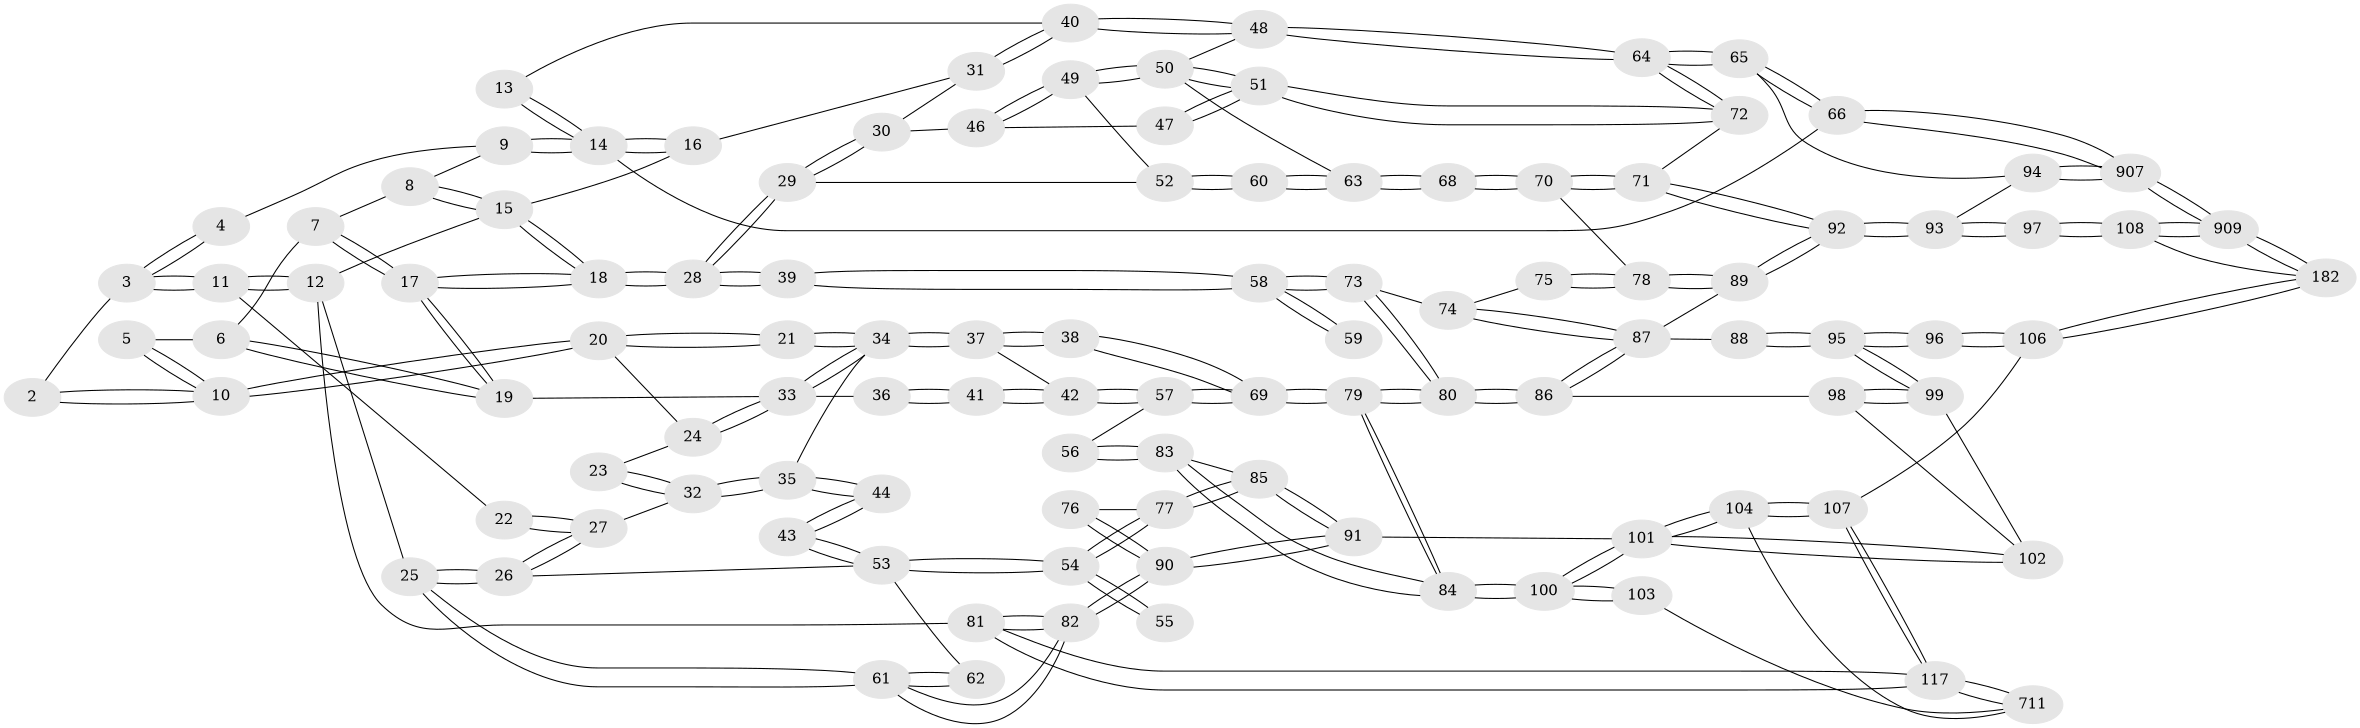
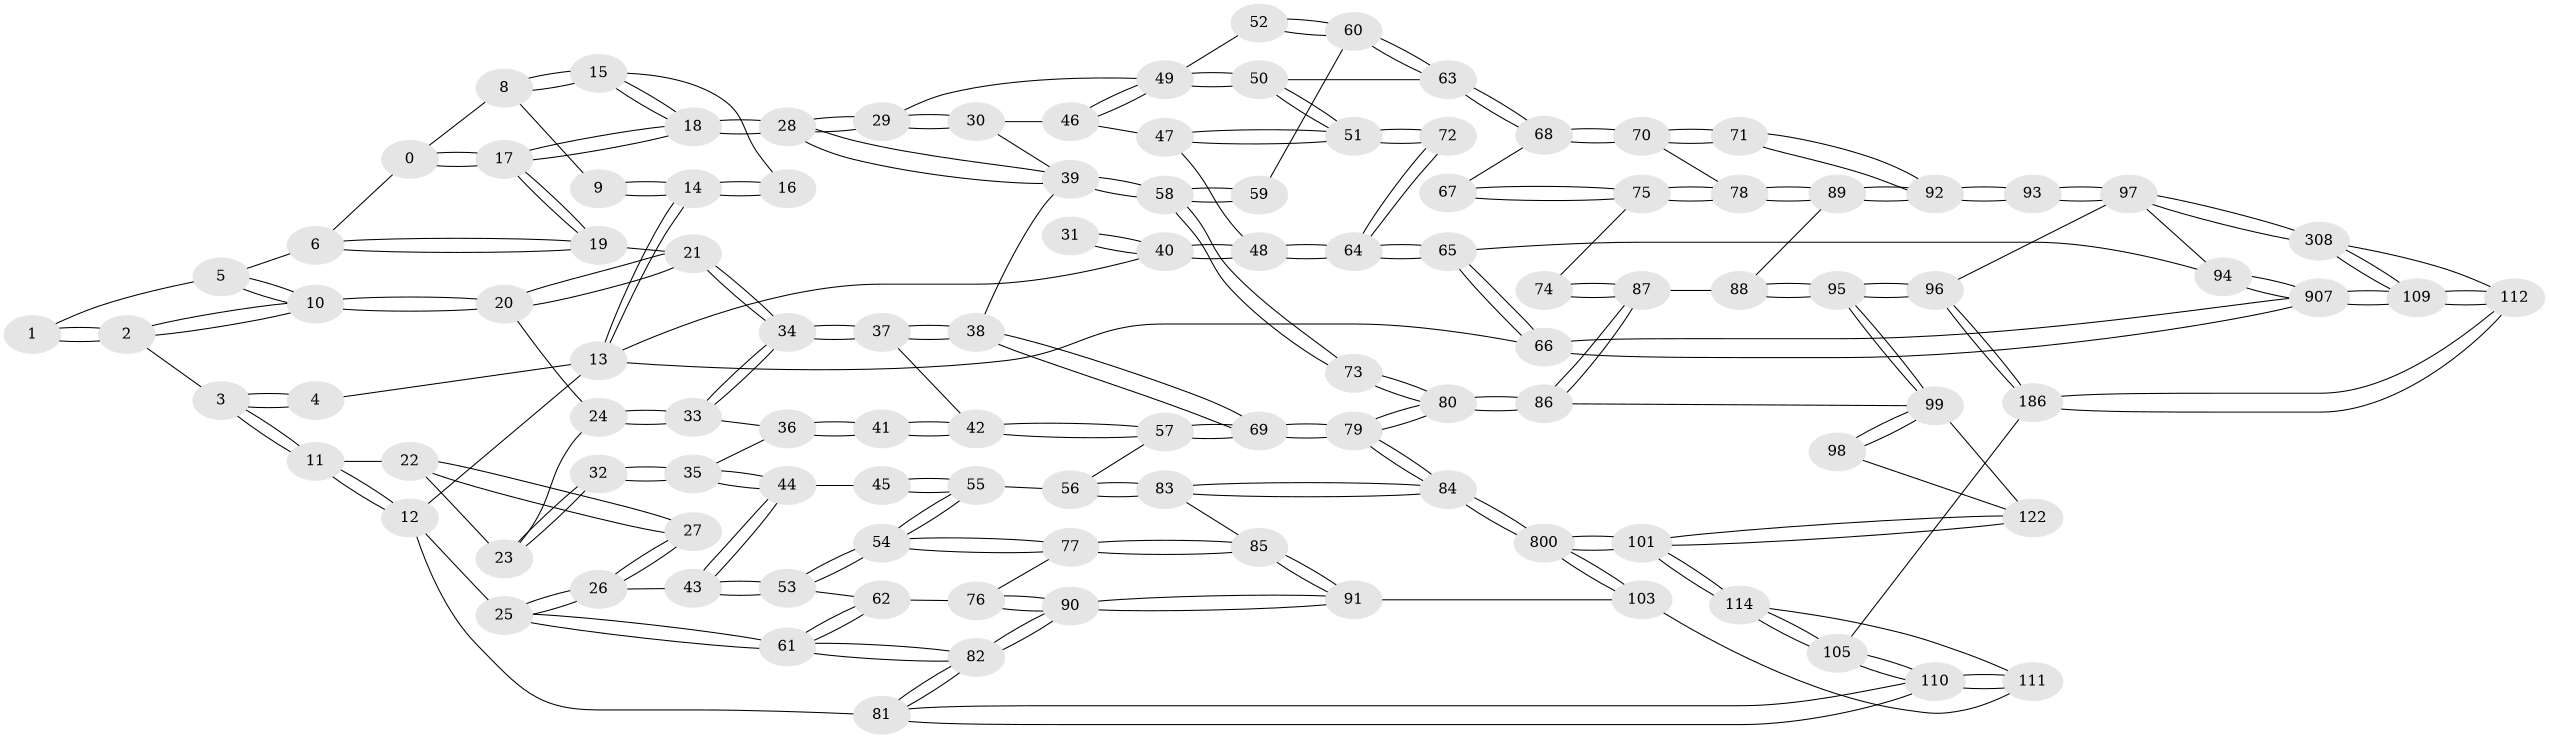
edge "48" -- "50": now "48" -- "47"
edge "31" -- "30": now "39" -- "30"
edge "31" -- "16": removed
edge "60" -- "59": added
edge "72" -- "71": removed
edge "9" -- "4": now "13" -- "4"
edge "29" -- "52": now "29" -- "49"
node "67": added
edge "94" -- "93": now "94" -- "97"
node "7": label "7" -> "0"
node "108": label "108" -> "308"
node "909": label "909" -> "109"
edge "66" -- "14": now "66" -- "13"
edge "15" -- "12": now "13" -- "12"
edge "97" -- "96": added
edge "39" -- "38": added
node "182": label "182" -> "112"
edge "73" -- "74": removed
edge "89" -- "87": now "89" -- "88"
node "1": added
node "106": label "106" -> "186"
edge "86" -- "98": now "86" -- "99"
edge "33" -- "19": now "21" -- "19"
edge "34" -- "35": now "36" -- "35"
node "45": added
edge "55" -- "56": added
edge "22" -- "23": added
node "104": label "104" -> "114"
node "107": label "107" -> "105"
edge "32" -- "27": removed
edge "91" -- "101": now "91" -- "103"
node "102": label "102" -> "122"
edge "53" -- "26": now "43" -- "26"
node "100": label "100" -> "800"
edge "62" -- "76": added
node "117": label "117" -> "110"
node "711": label "711" -> "111"
